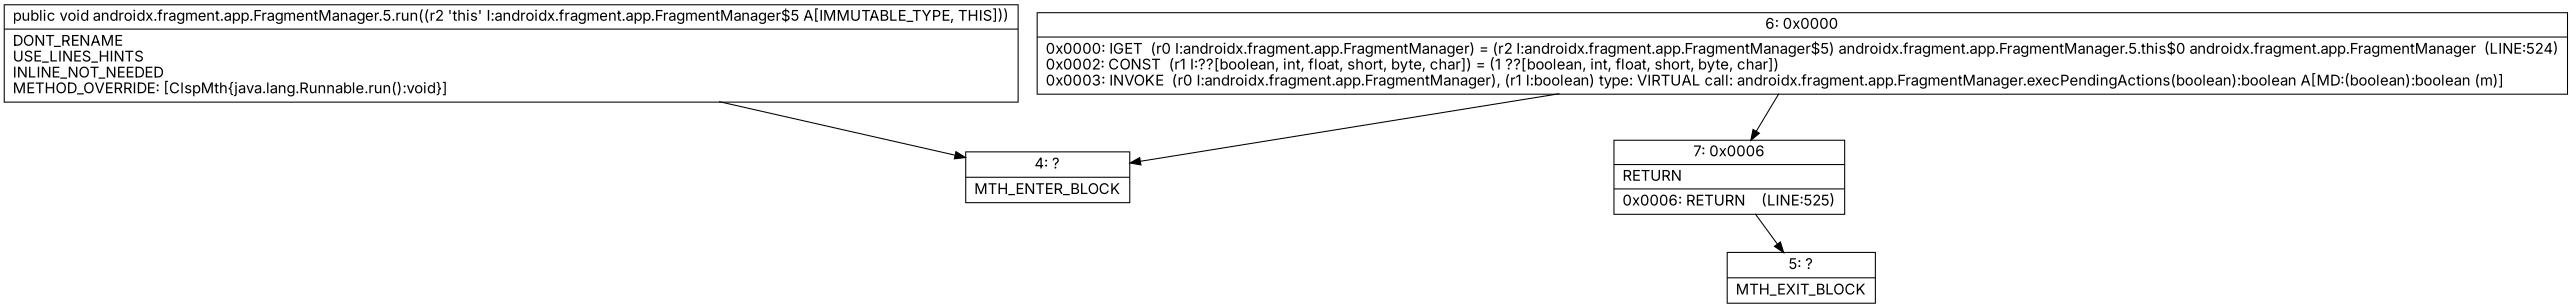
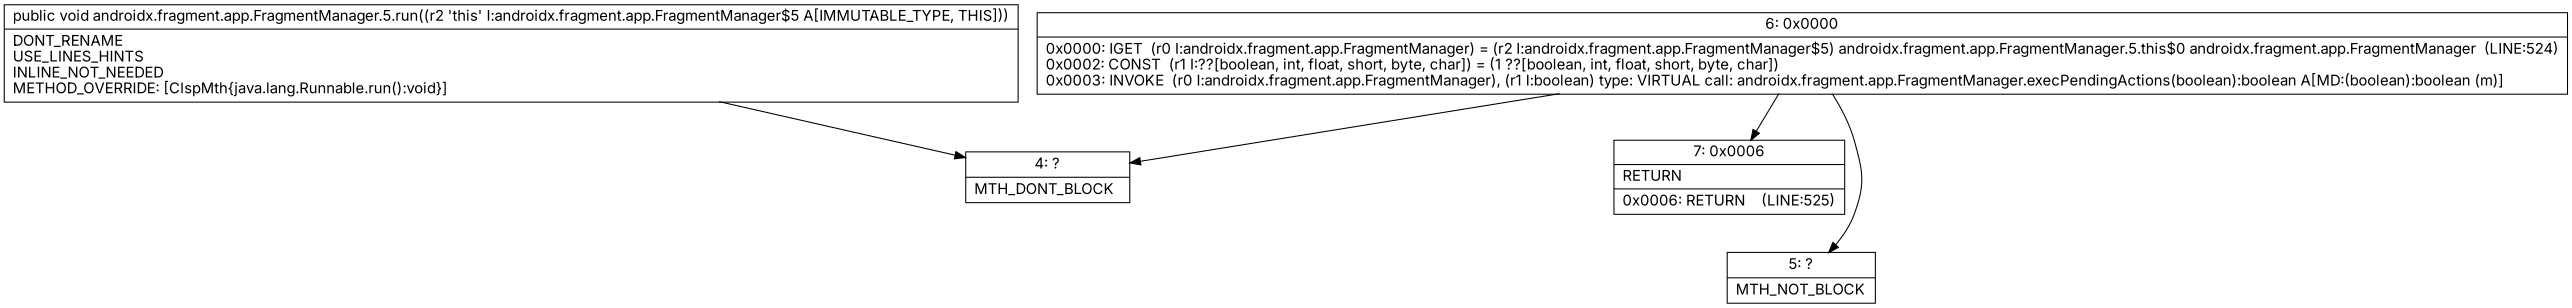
node "4: ?": text "MTH_ENTER_BLOCK" -> "MTH_DONT_BLOCK"
edge "7: 0x0006" -> "5: ?": now "6: 0x0000" -> "5: ?"
node "5: ?": text "MTH_EXIT_BLOCK" -> "MTH_NOT_BLOCK"
